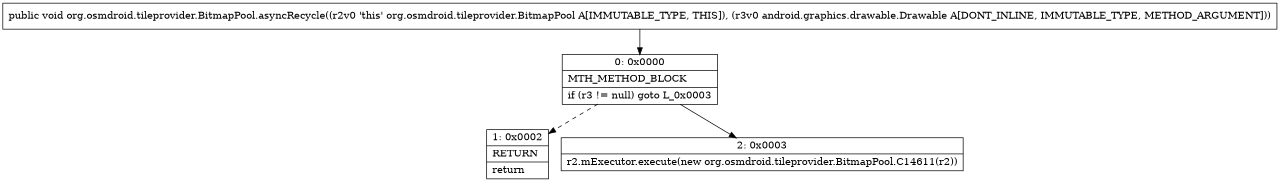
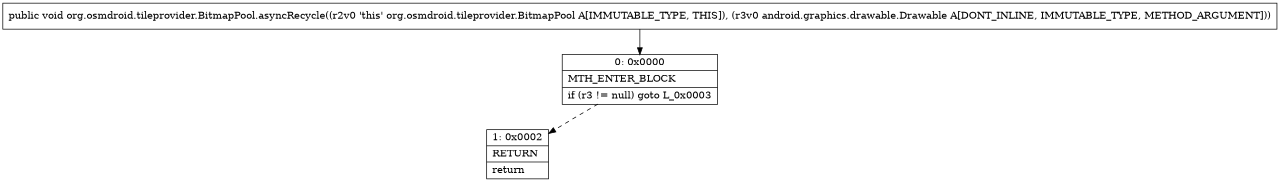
node "0: 0x0000": text "MTH_METHOD_BLOCK" -> "MTH_ENTER_BLOCK"
node "2: 0x0003": removed
